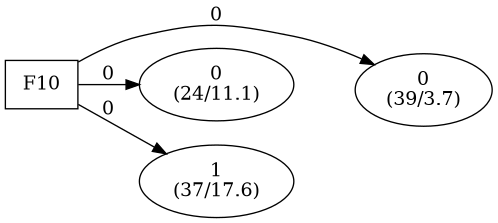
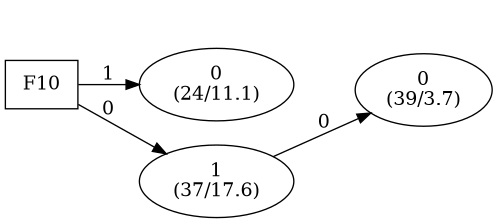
edge "F10" -> "0 (39/3.7)": now "1 (37/17.6)" -> "0 (39/3.7)"
edge "F10" -> "0 (24/11.1)": label "0" -> "1"
